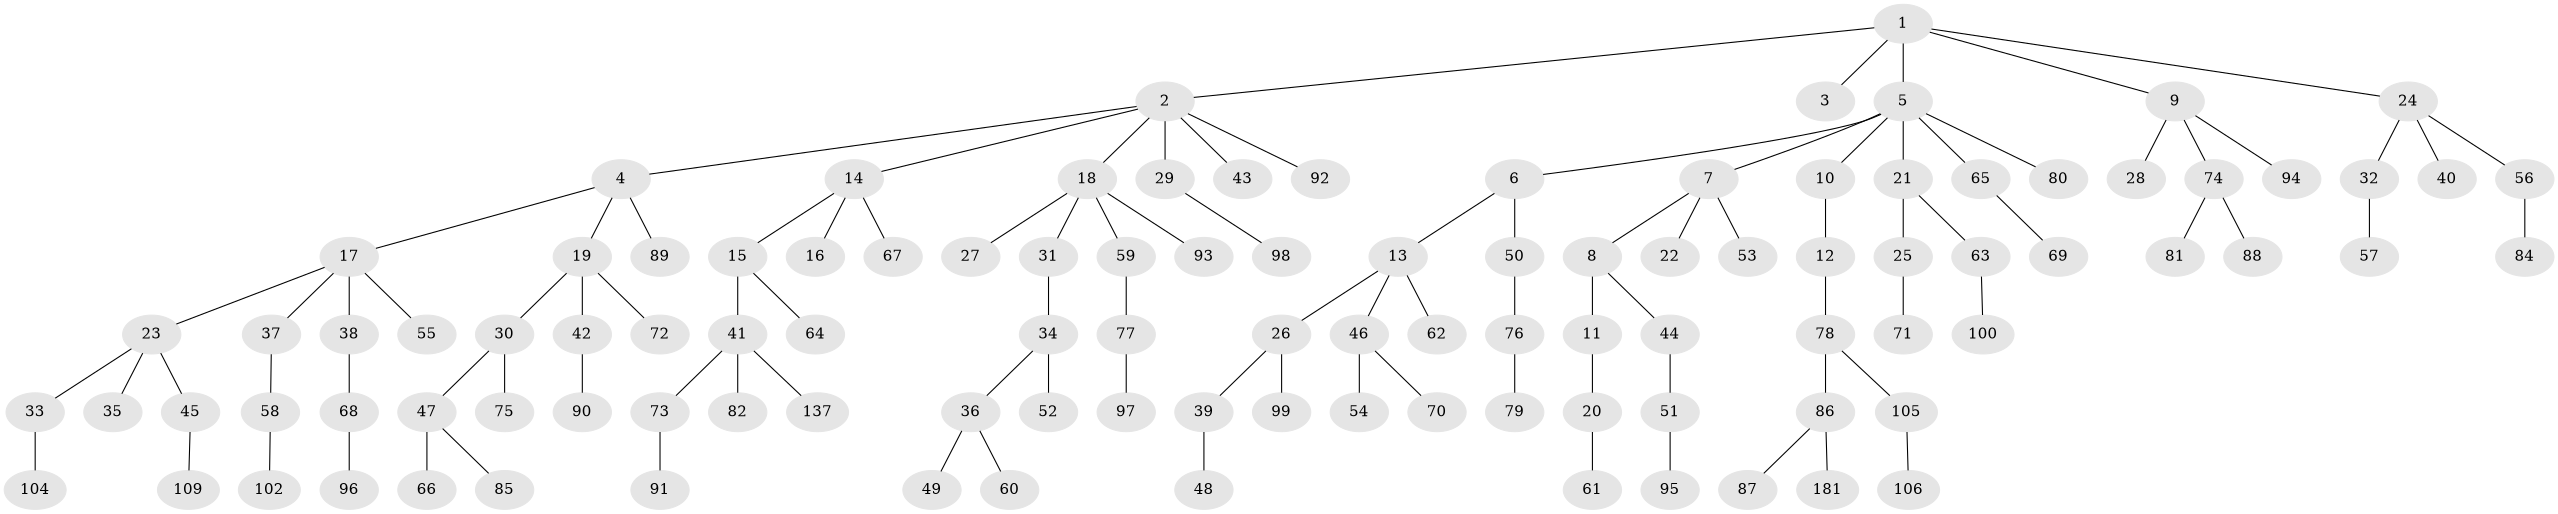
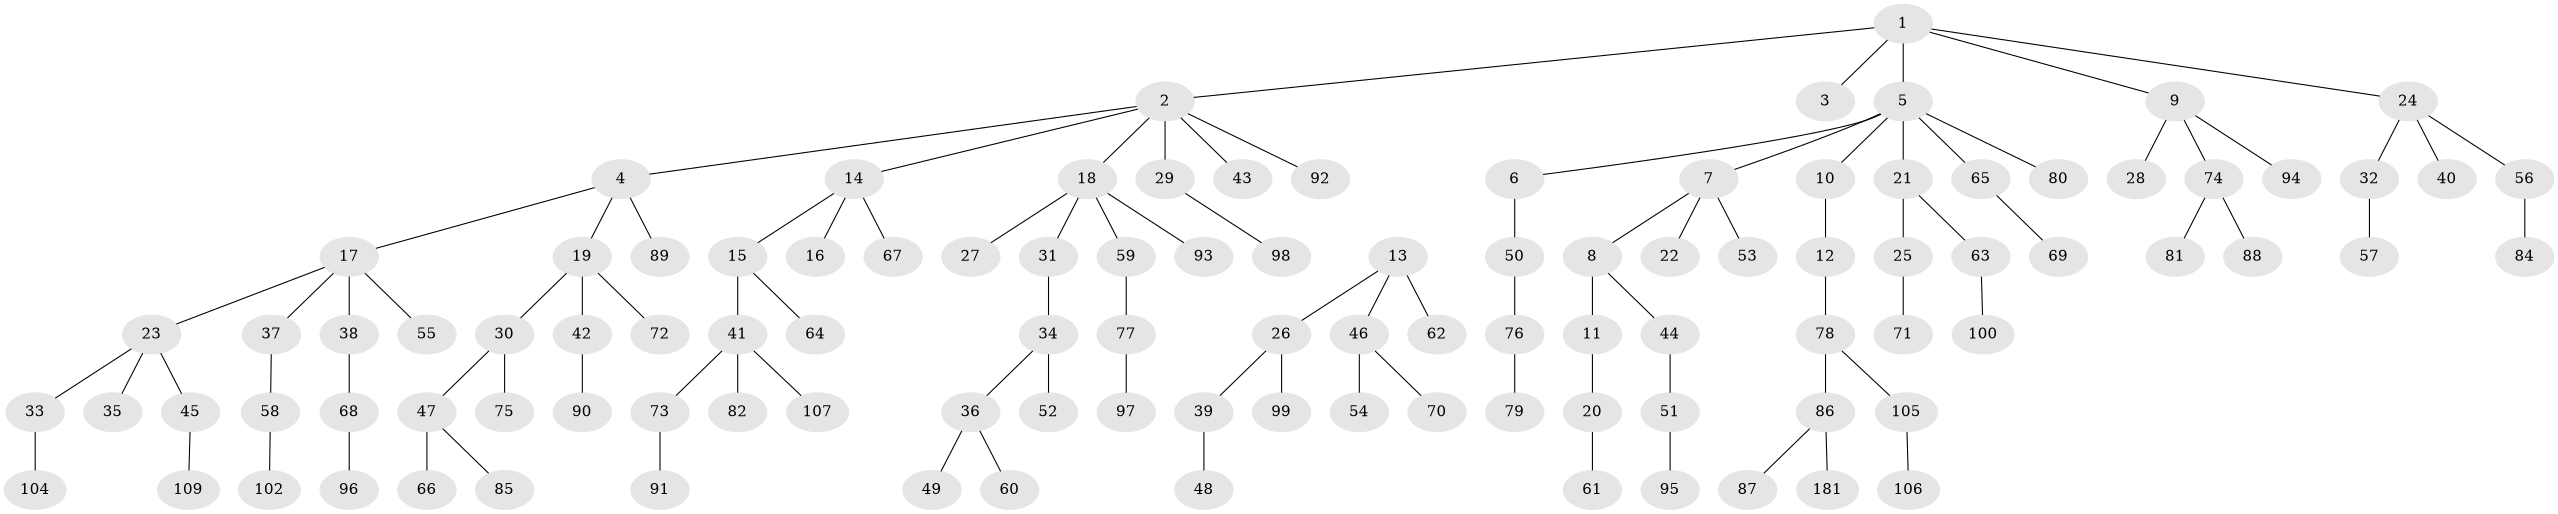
edge "6" -- "13": removed
node "137": label "137" -> "107"
